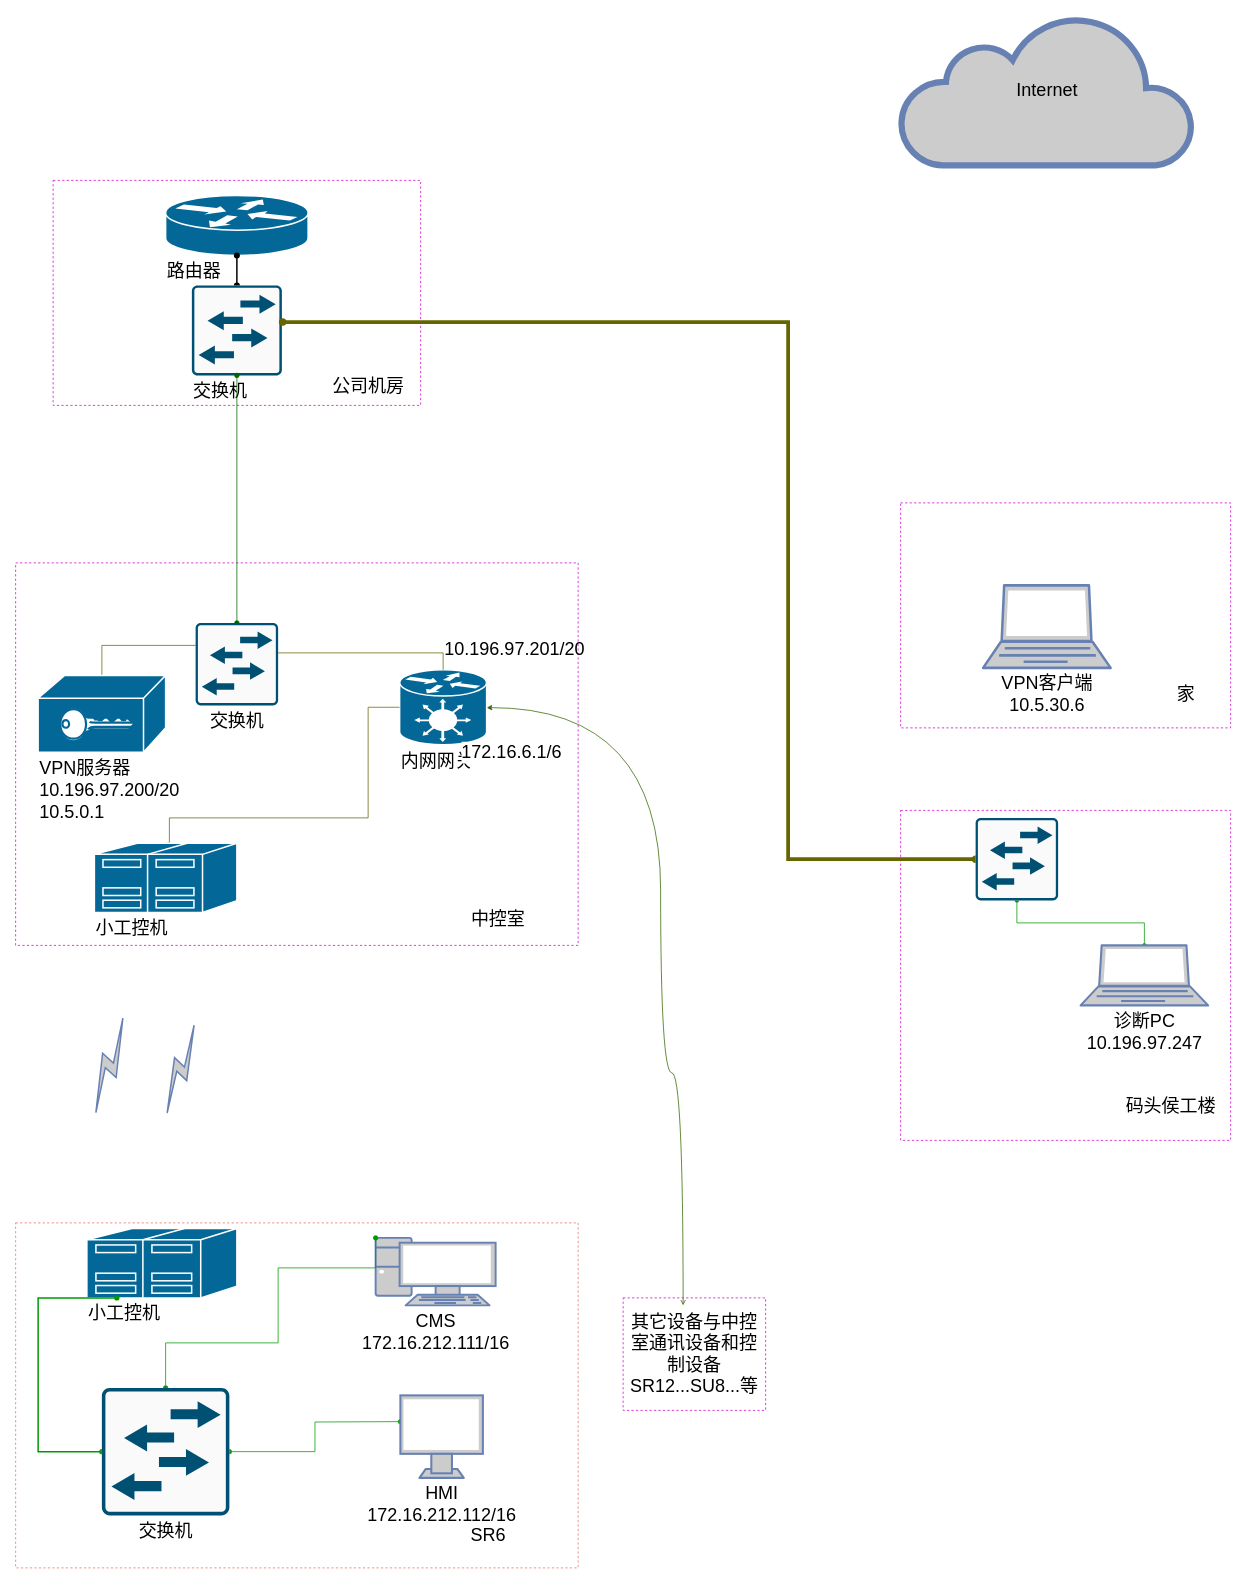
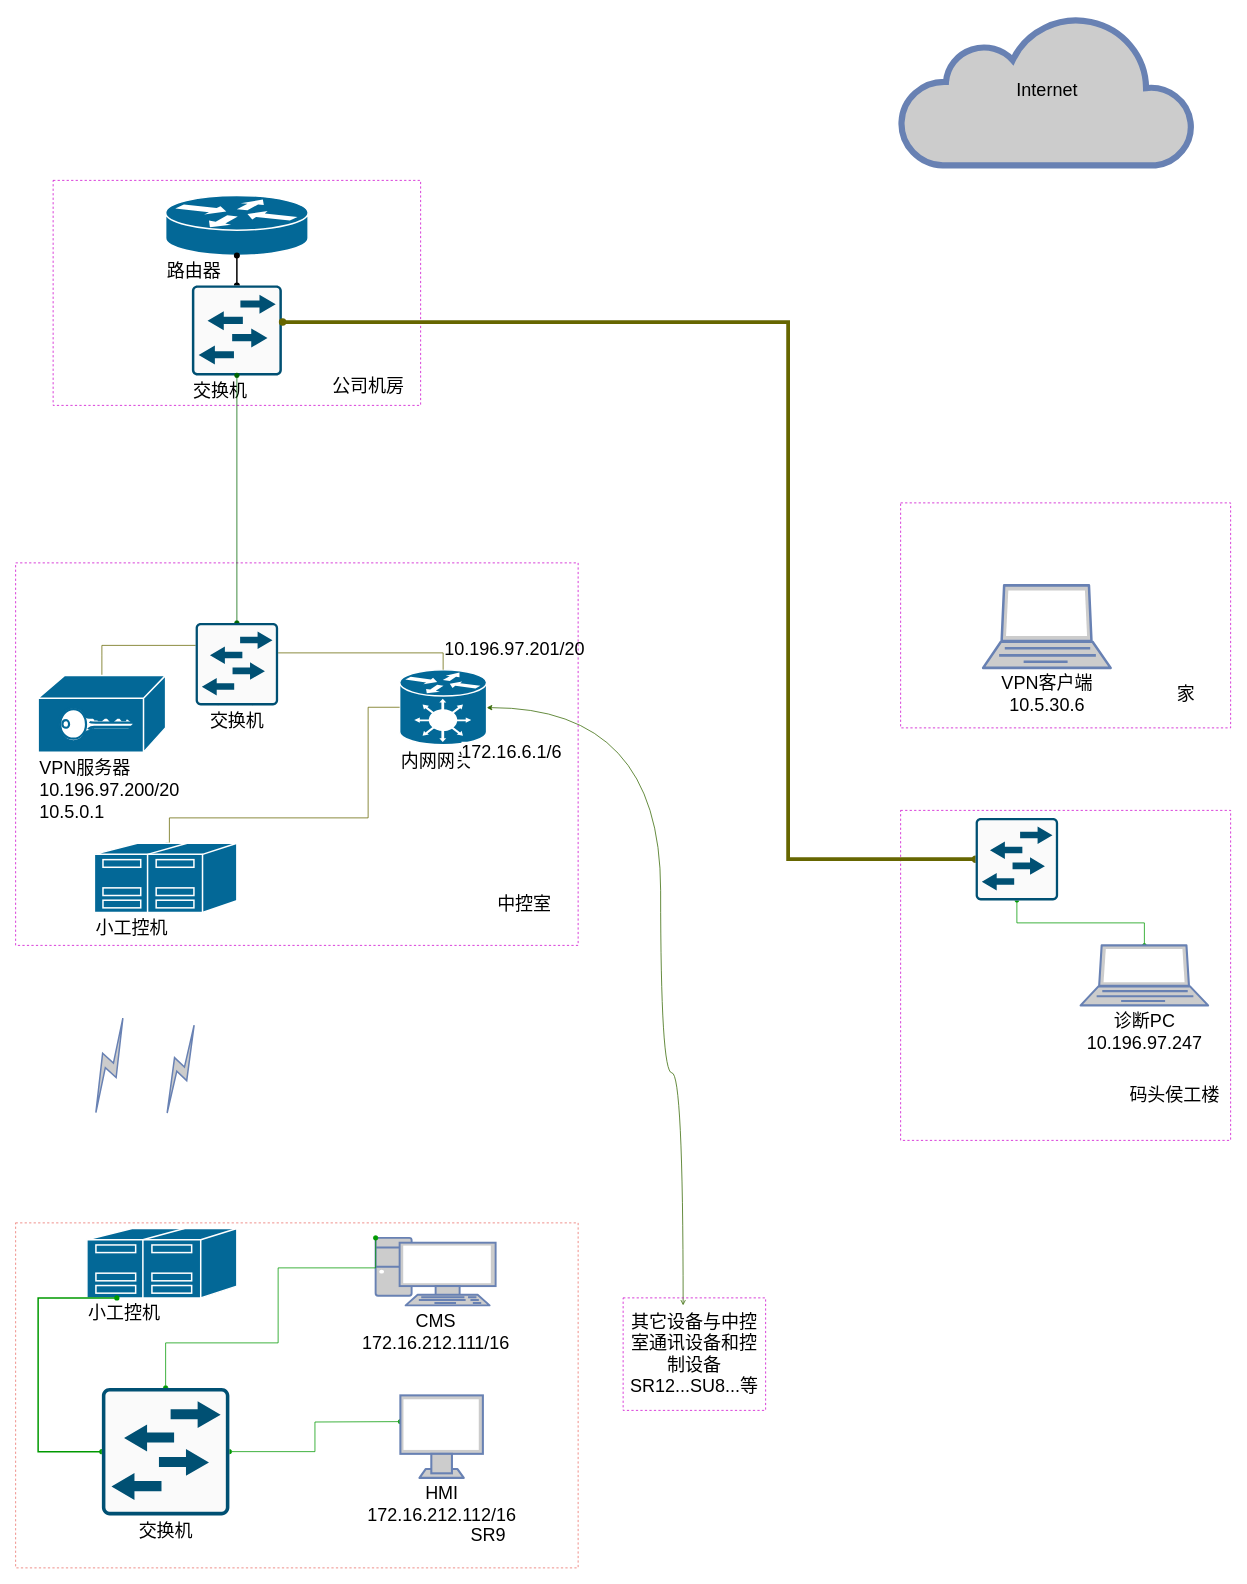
node "中控室": moved (498, 919) -> (524, 904)
node "码头侯工楼": moved (1170, 1107) -> (1174, 1095)
node "SR6": label "SR6" -> "SR9"
